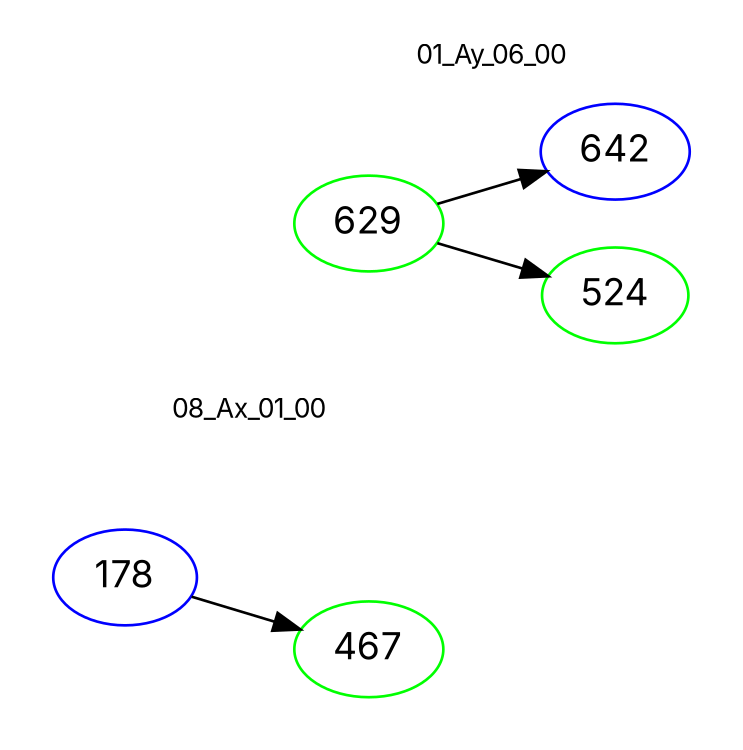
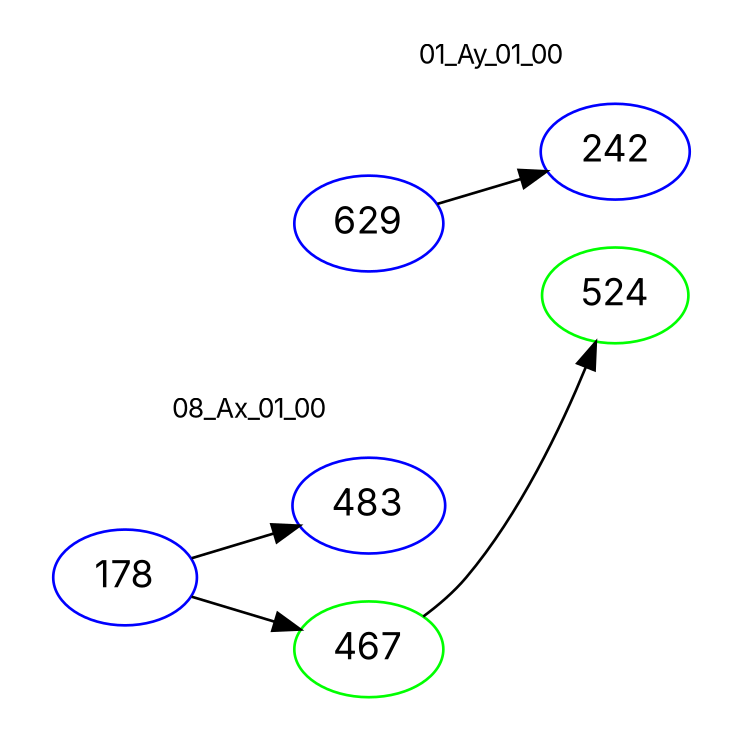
cluster "01_Ay_06_00": label "01_Ay_06_00" -> "01_Ay_01_00"
node "642": label "642" -> "242"
node "629": color green -> blue
edge "629" -> "524": now "467" -> "524"
node "483": added
